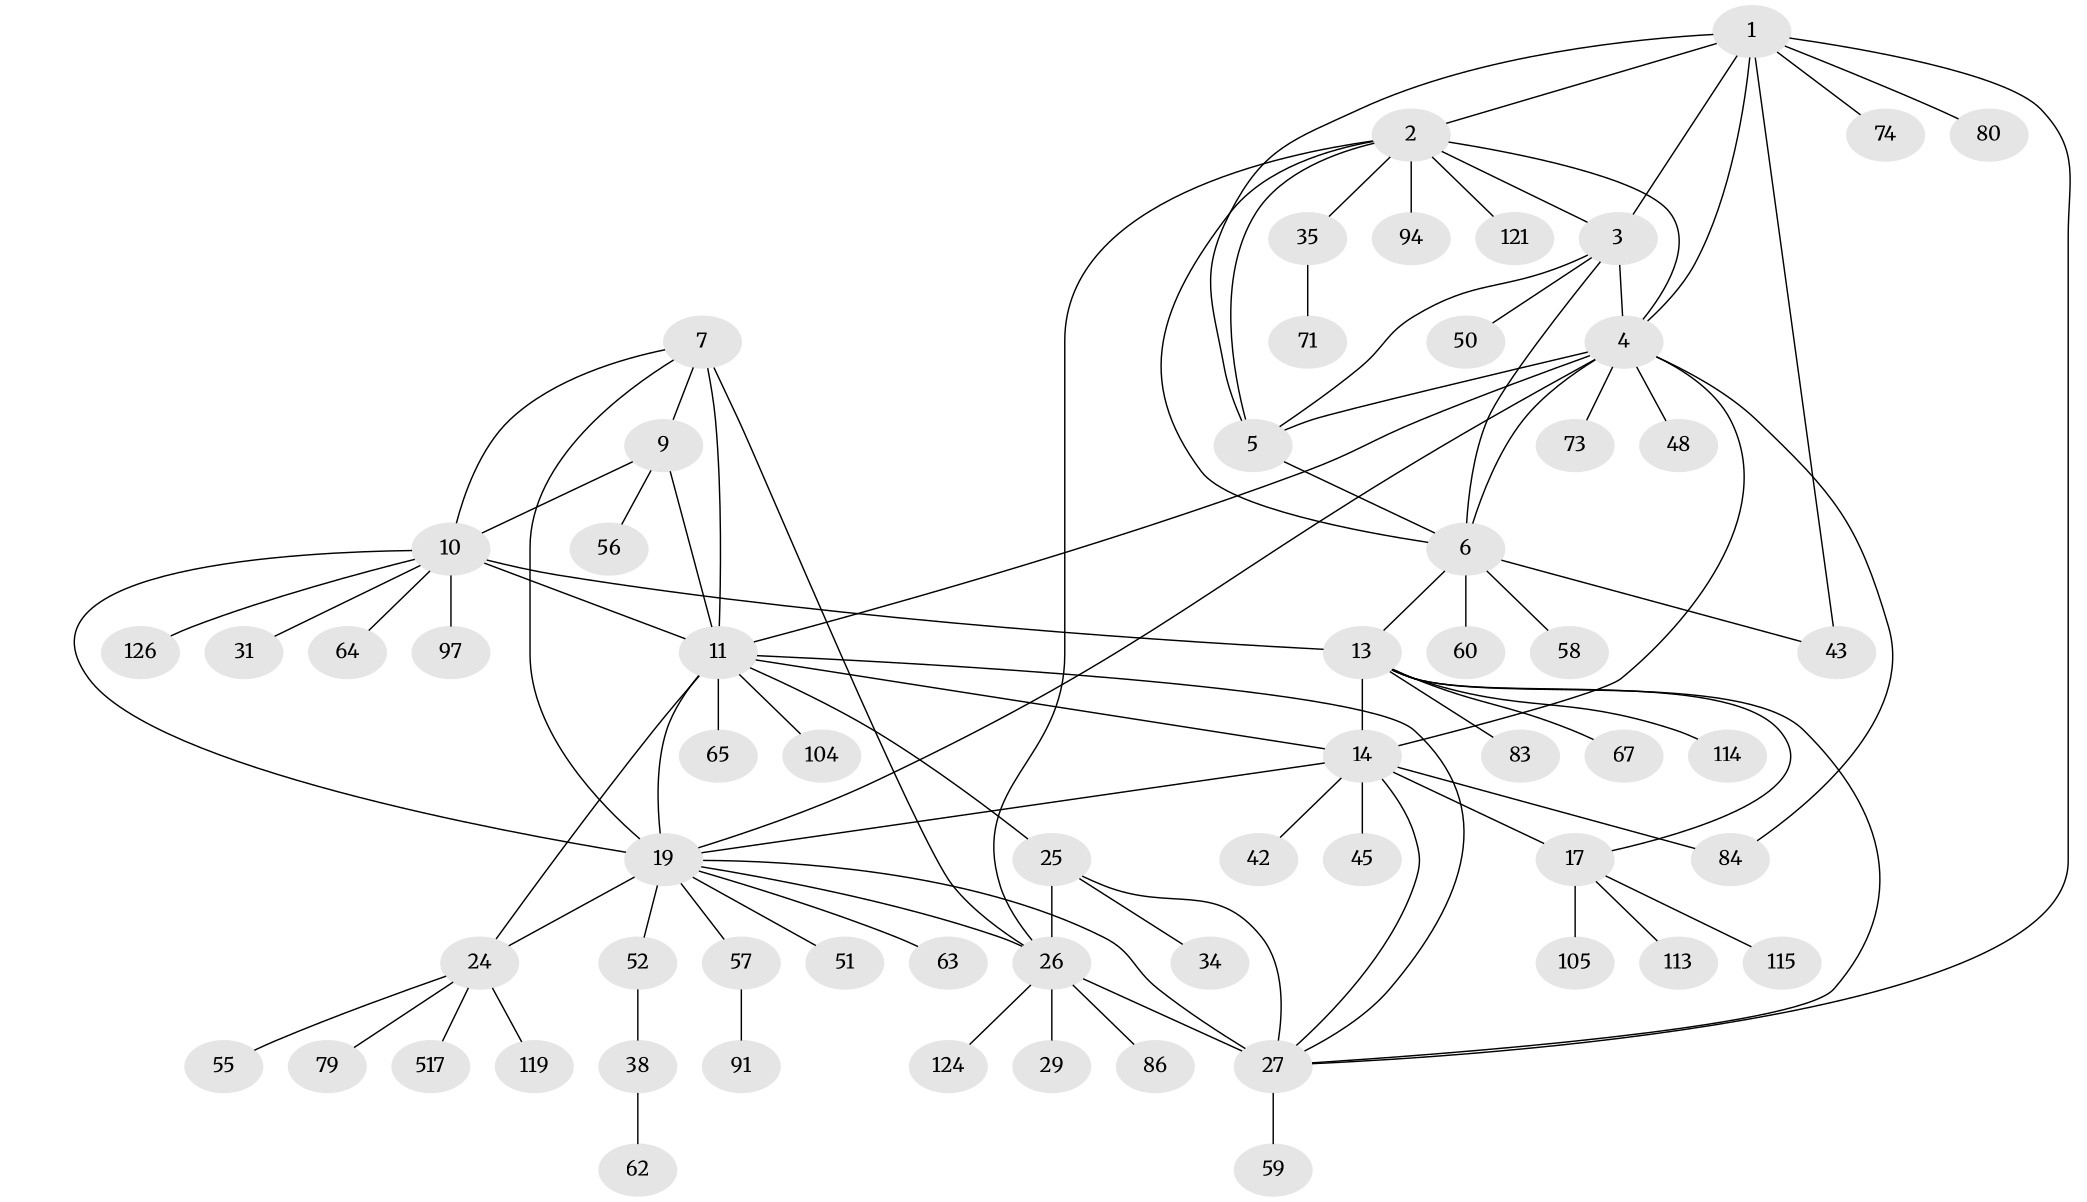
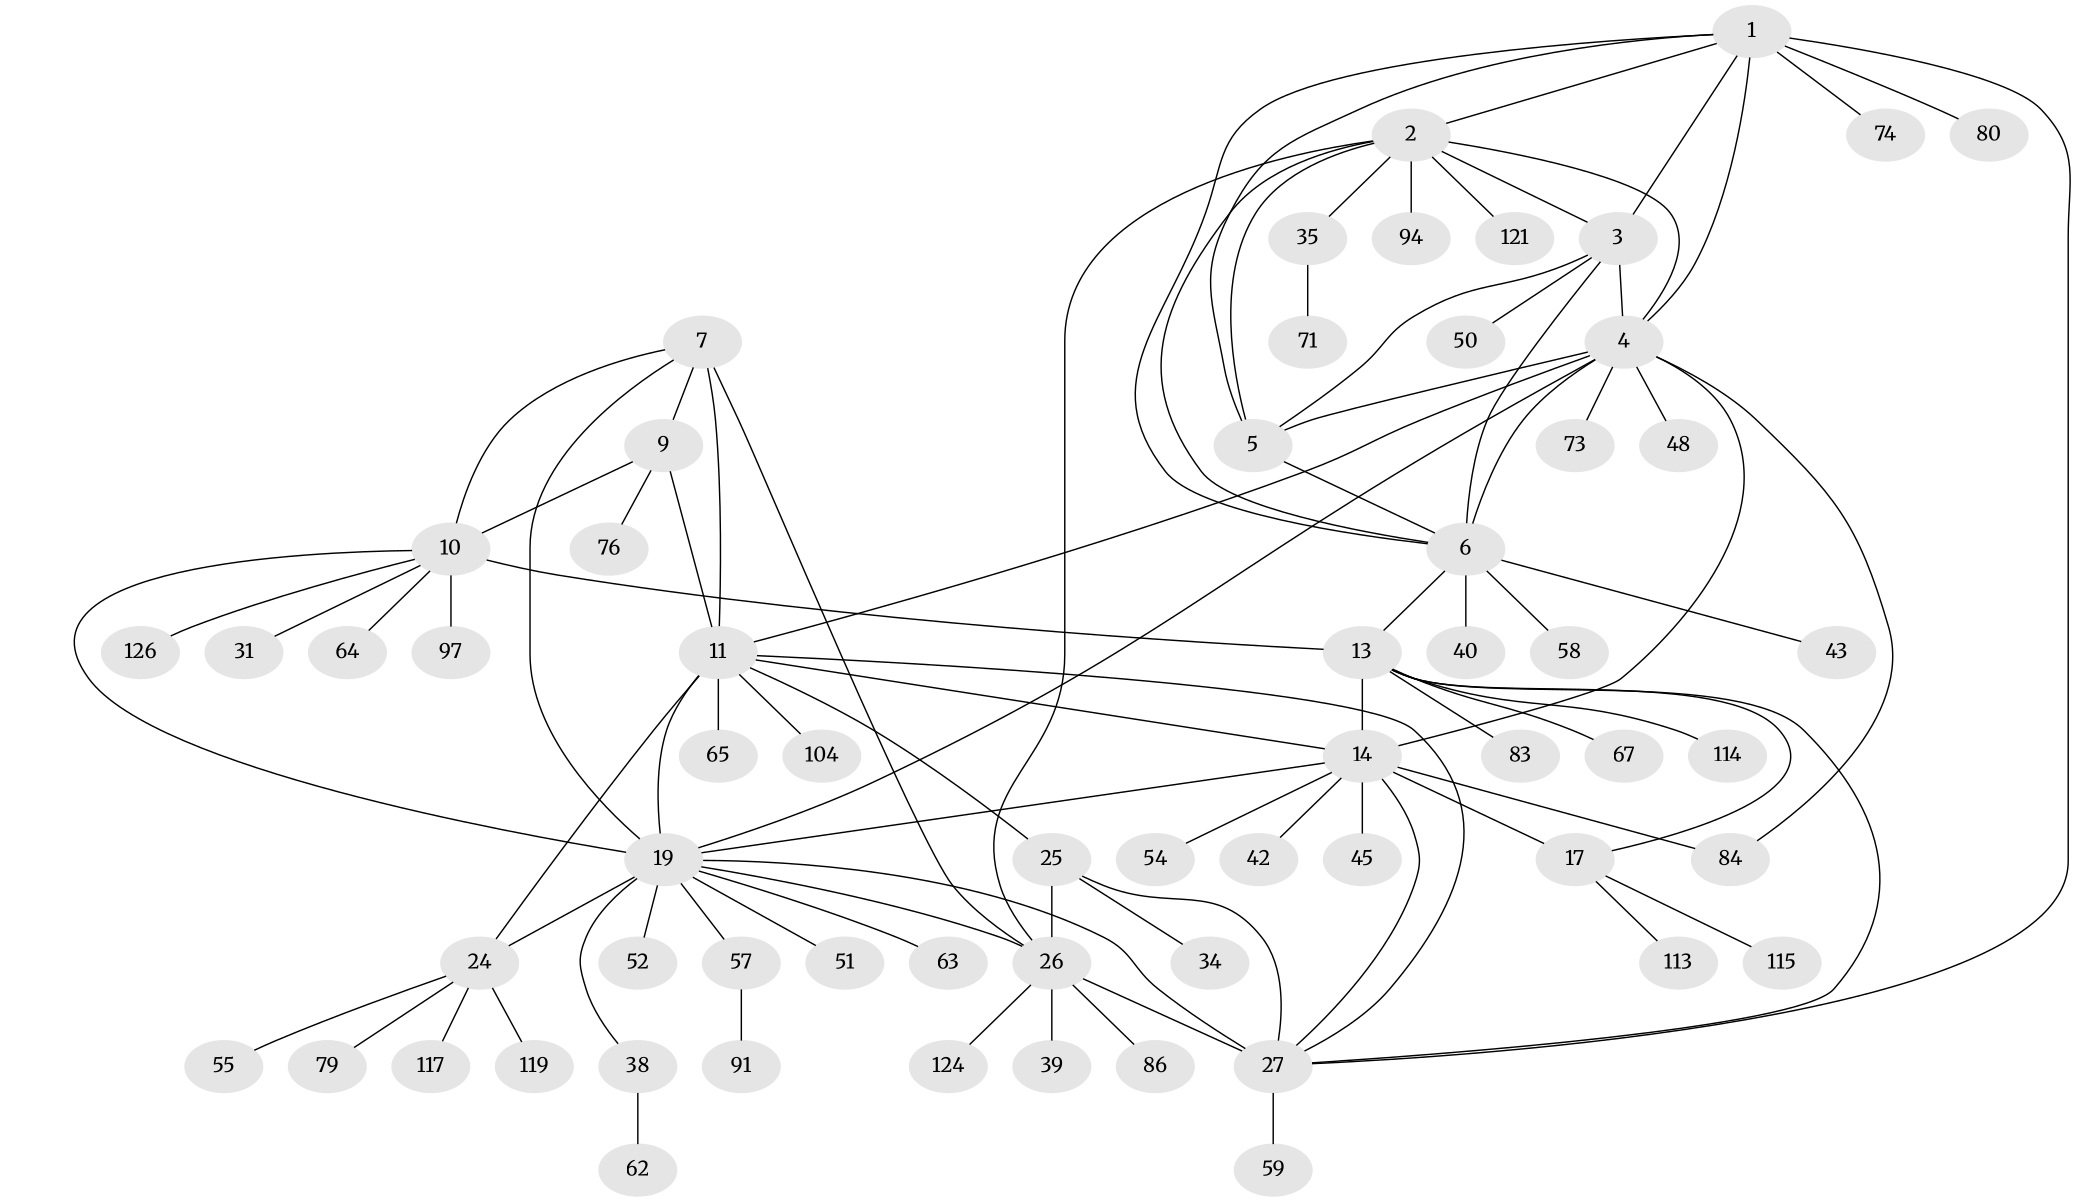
edge "1" -- "43": now "1" -- "6"
node "56": label "56" -> "76"
edge "10" -- "11": removed
node "60": label "60" -> "40"
node "54": added
node "105": removed
edge "52" -- "38": now "19" -- "38"
node "517": label "517" -> "117"
node "29": label "29" -> "39"
